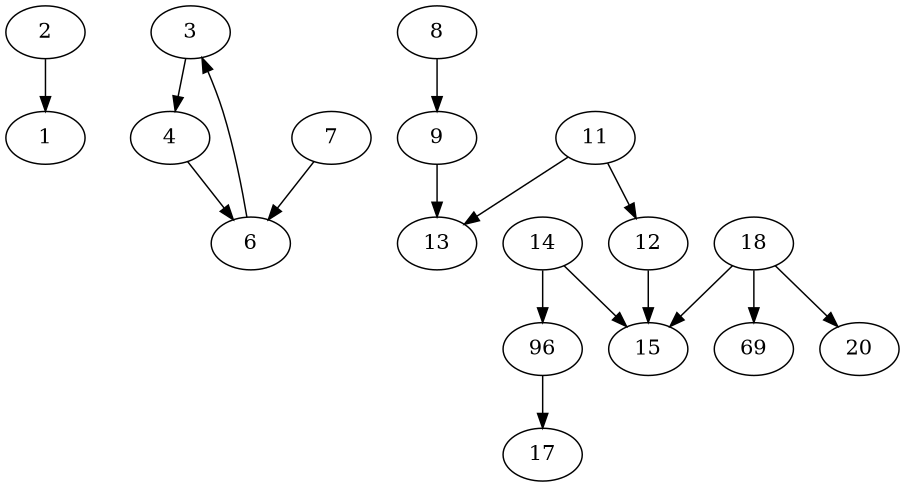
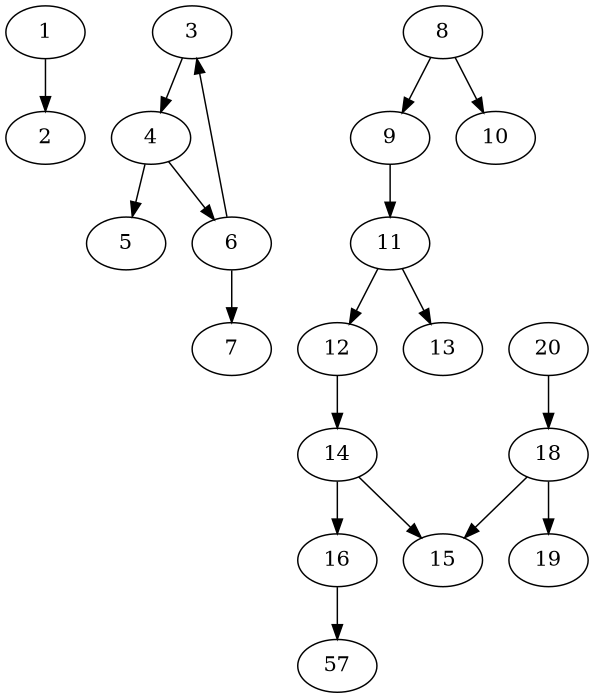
edge "2" -> "1": reversed
node "10": added
edge "9" -> "13": now "9" -> "11"
edge "7" -> "6": reversed
node "5": added
edge "12" -> "15": now "12" -> "14"
edge "18" -> "20": reversed
node "96": label "96" -> "16"
node "69": label "69" -> "19"
node "17": label "17" -> "57"
